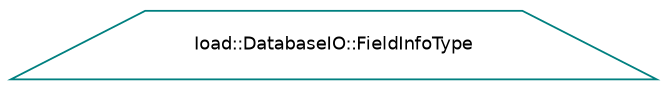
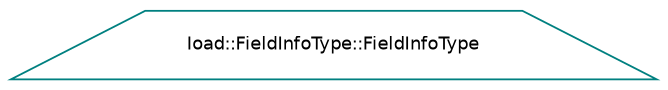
node "Ioad::DatabaseIO::FieldInfoType": label "Ioad::DatabaseIO::FieldInfoType" -> "Ioad::FieldInfoType::FieldInfoType"
